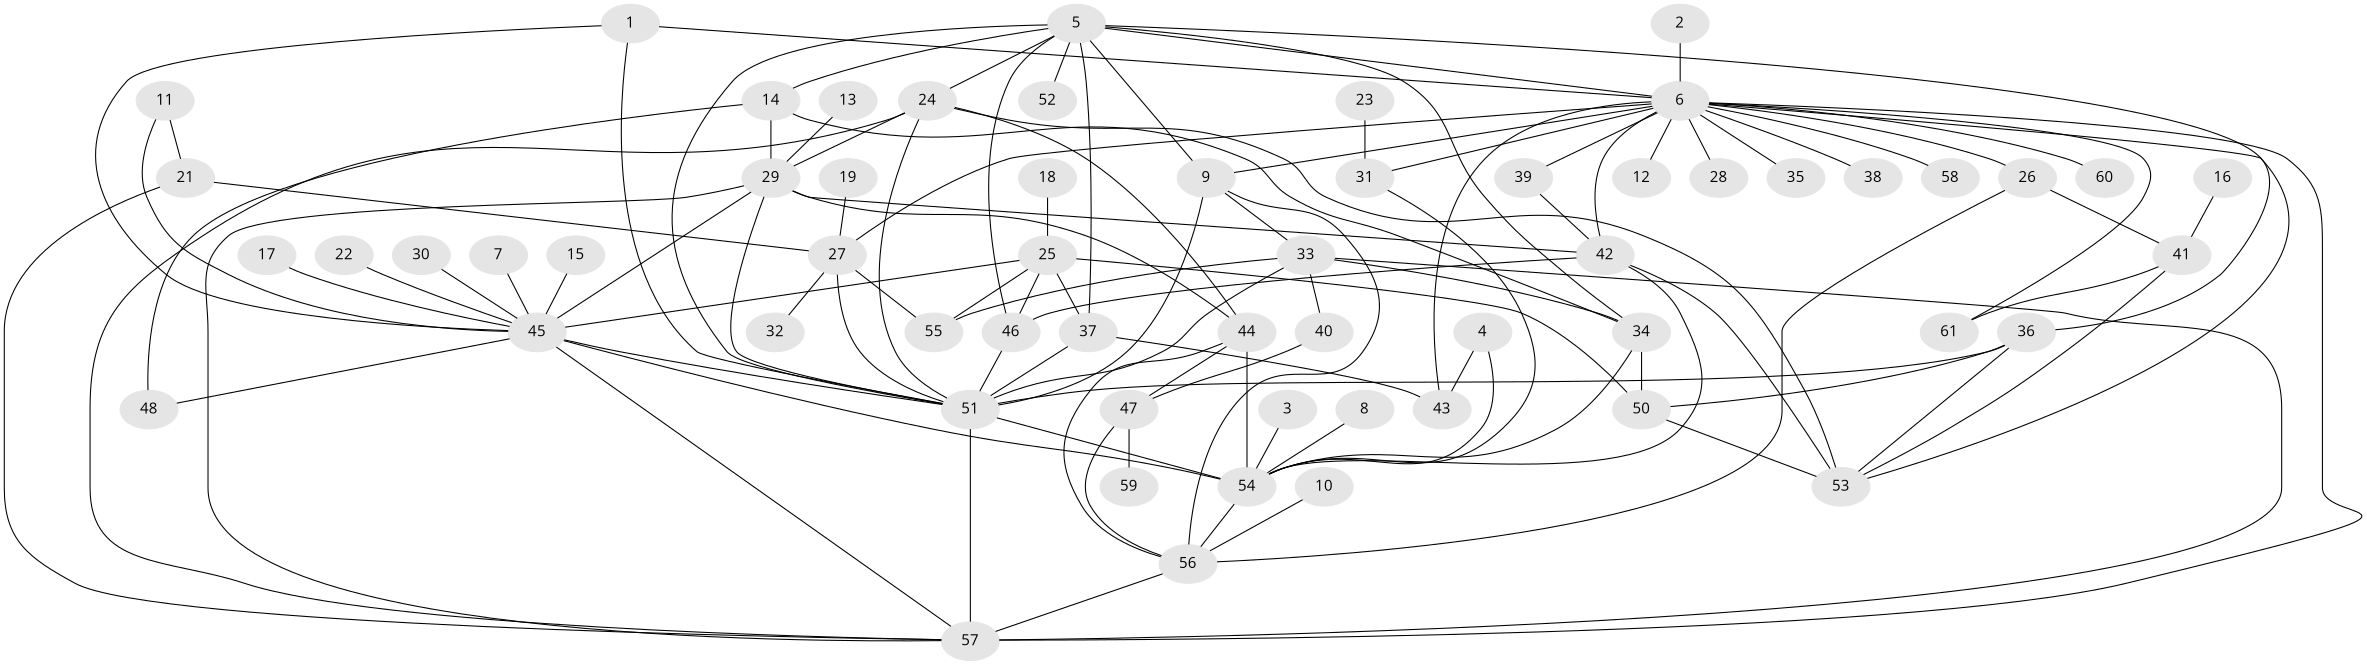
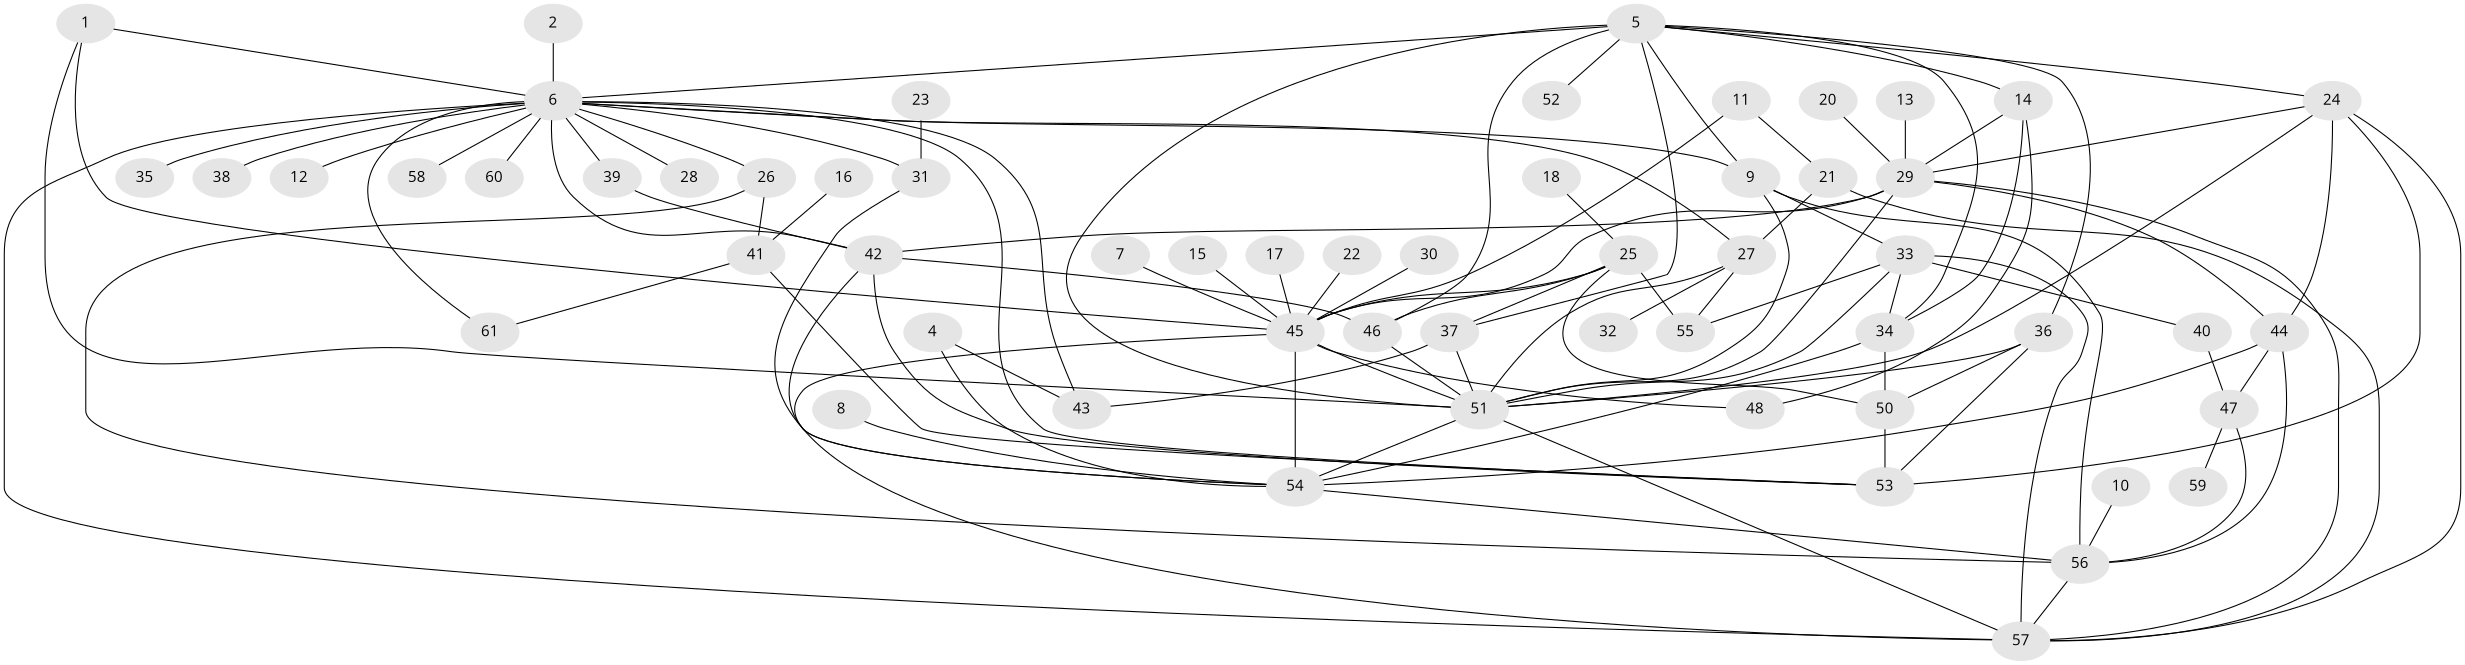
node "20": added
node "19": removed
node "3": removed
